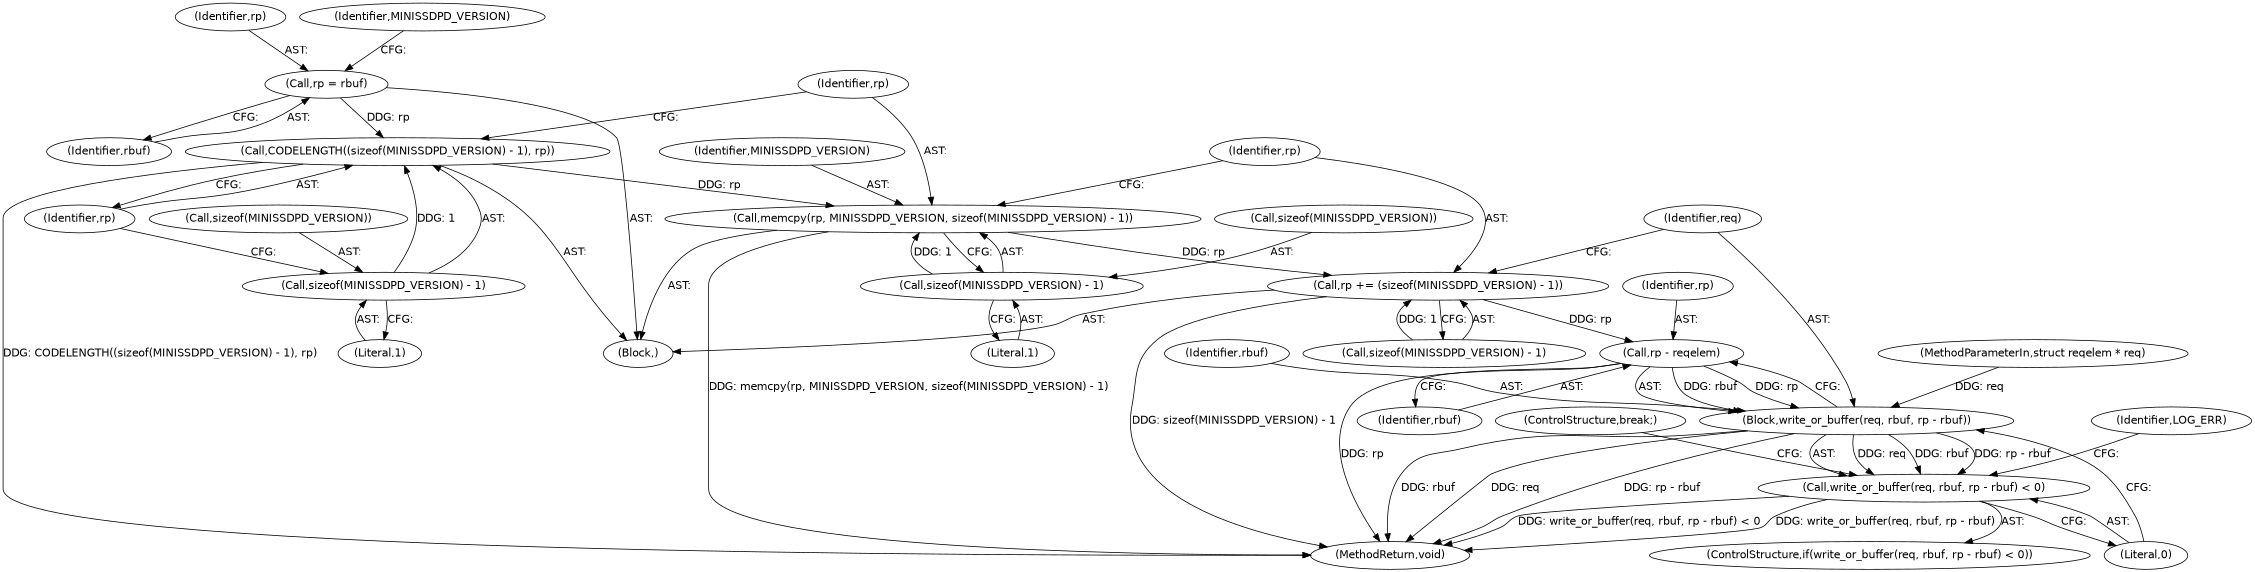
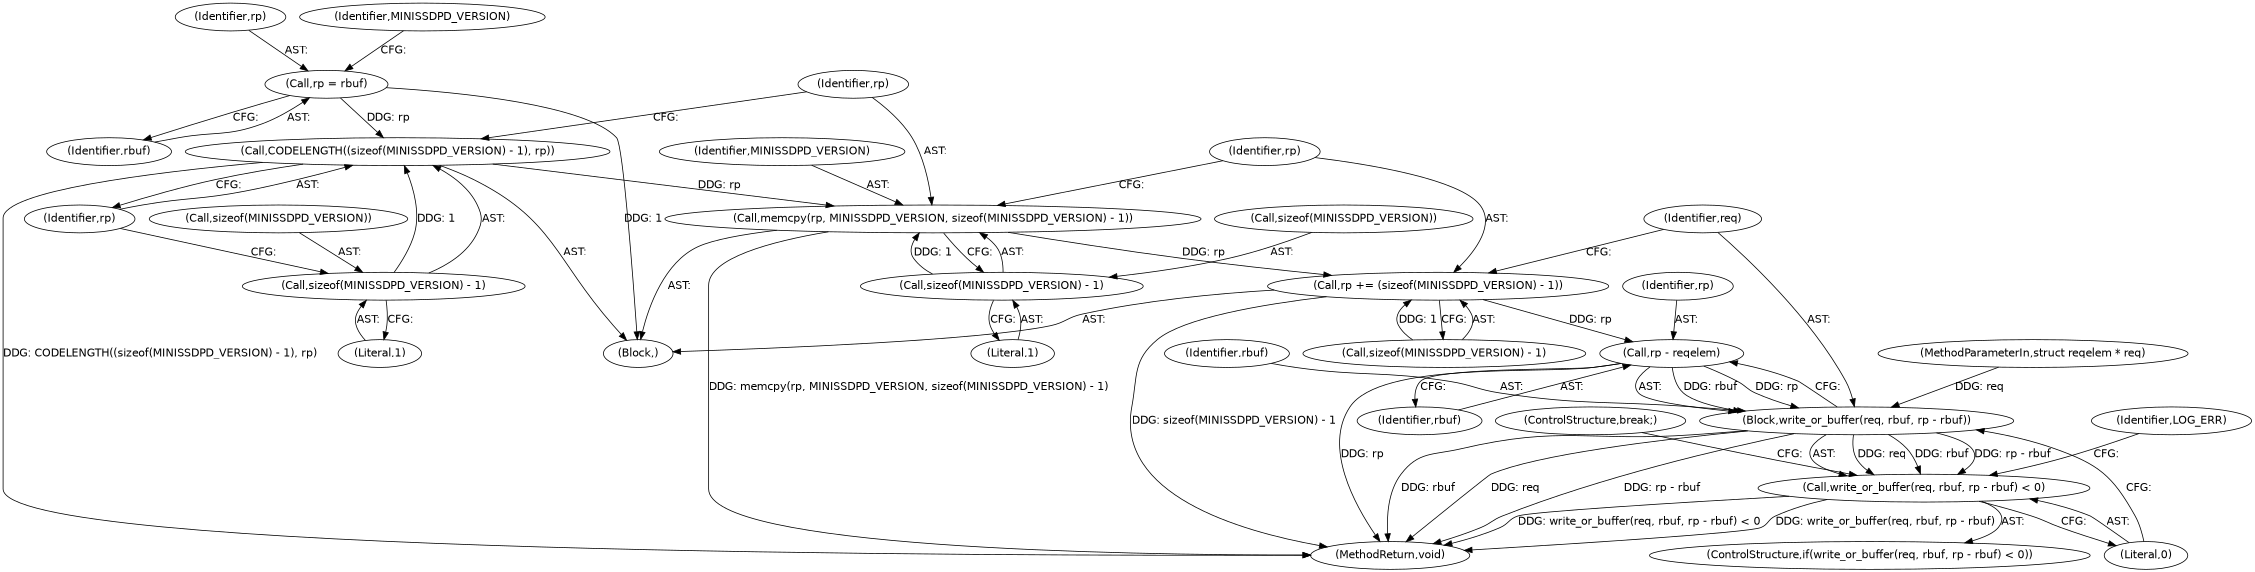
edge "(Call,rp = rbuf)" -> "(Block,)": label "AST: " -> "DDG: 1"
